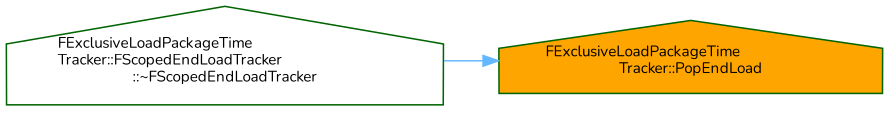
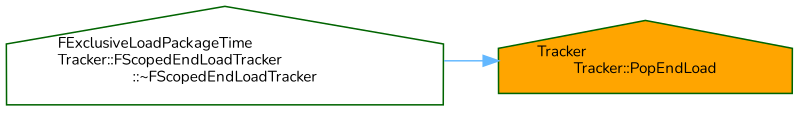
node "FExclusiveLoadPackageTime Tracker::PopEndLoad": label "FExclusiveLoadPackageTime Tracker::PopEndLoad" -> "Tracker Tracker::PopEndLoad"
